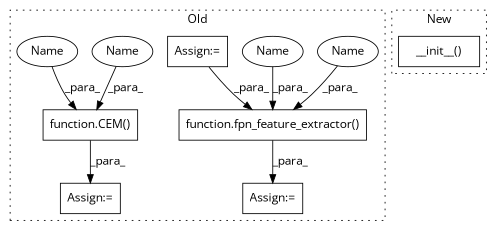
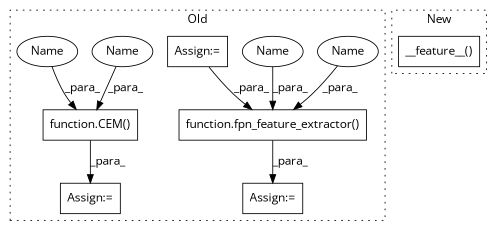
node "__init__()": label "__init__()" -> "__feature__()"
